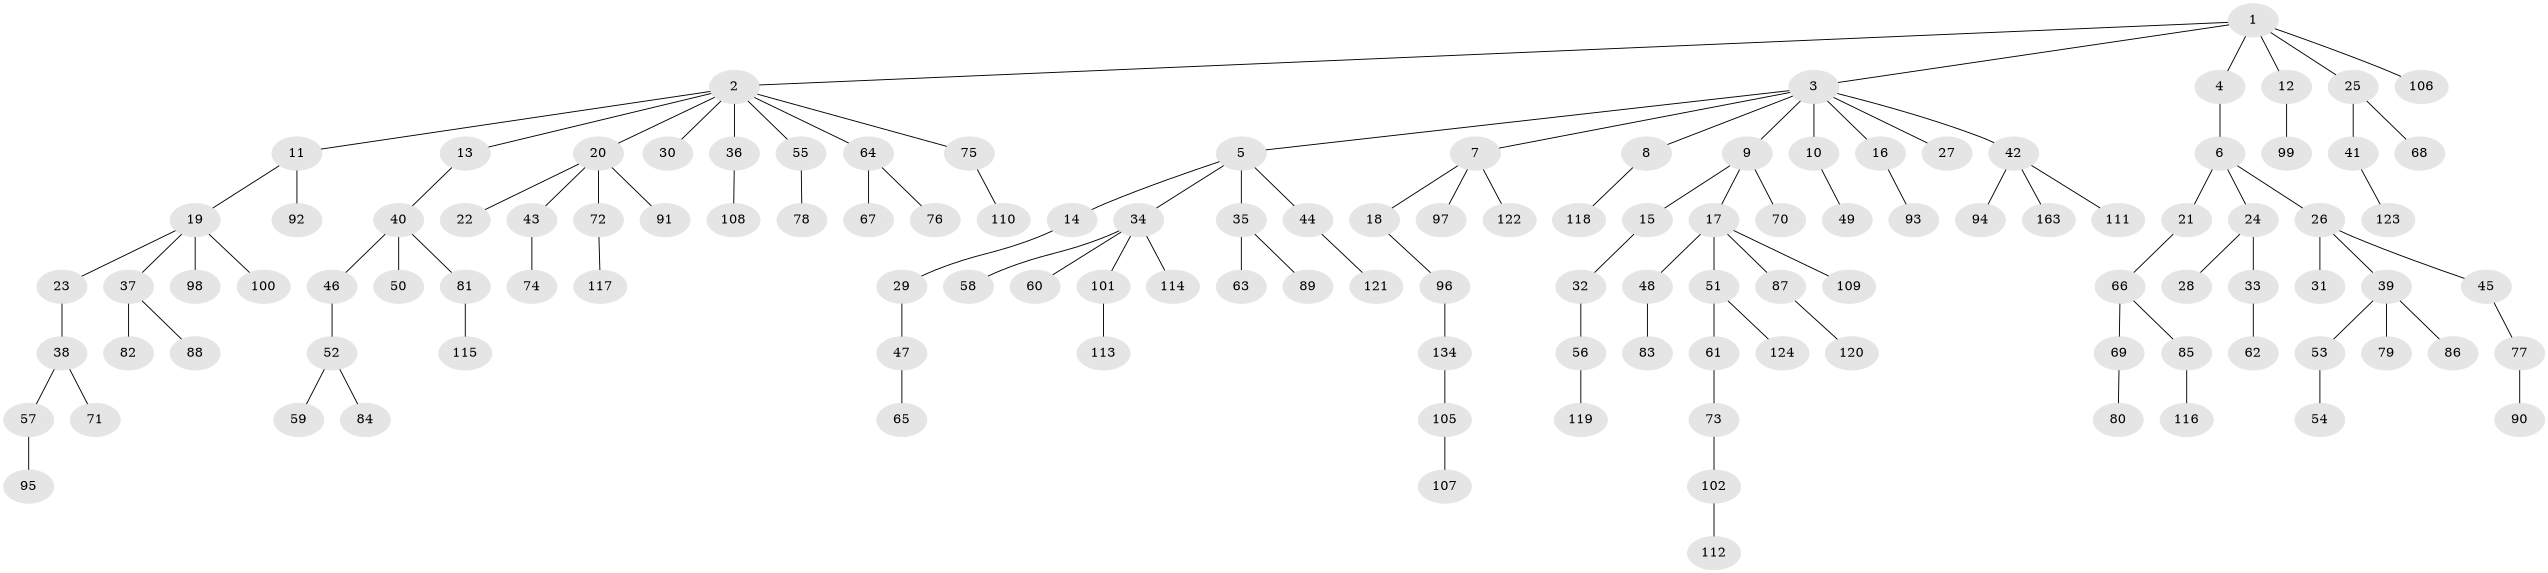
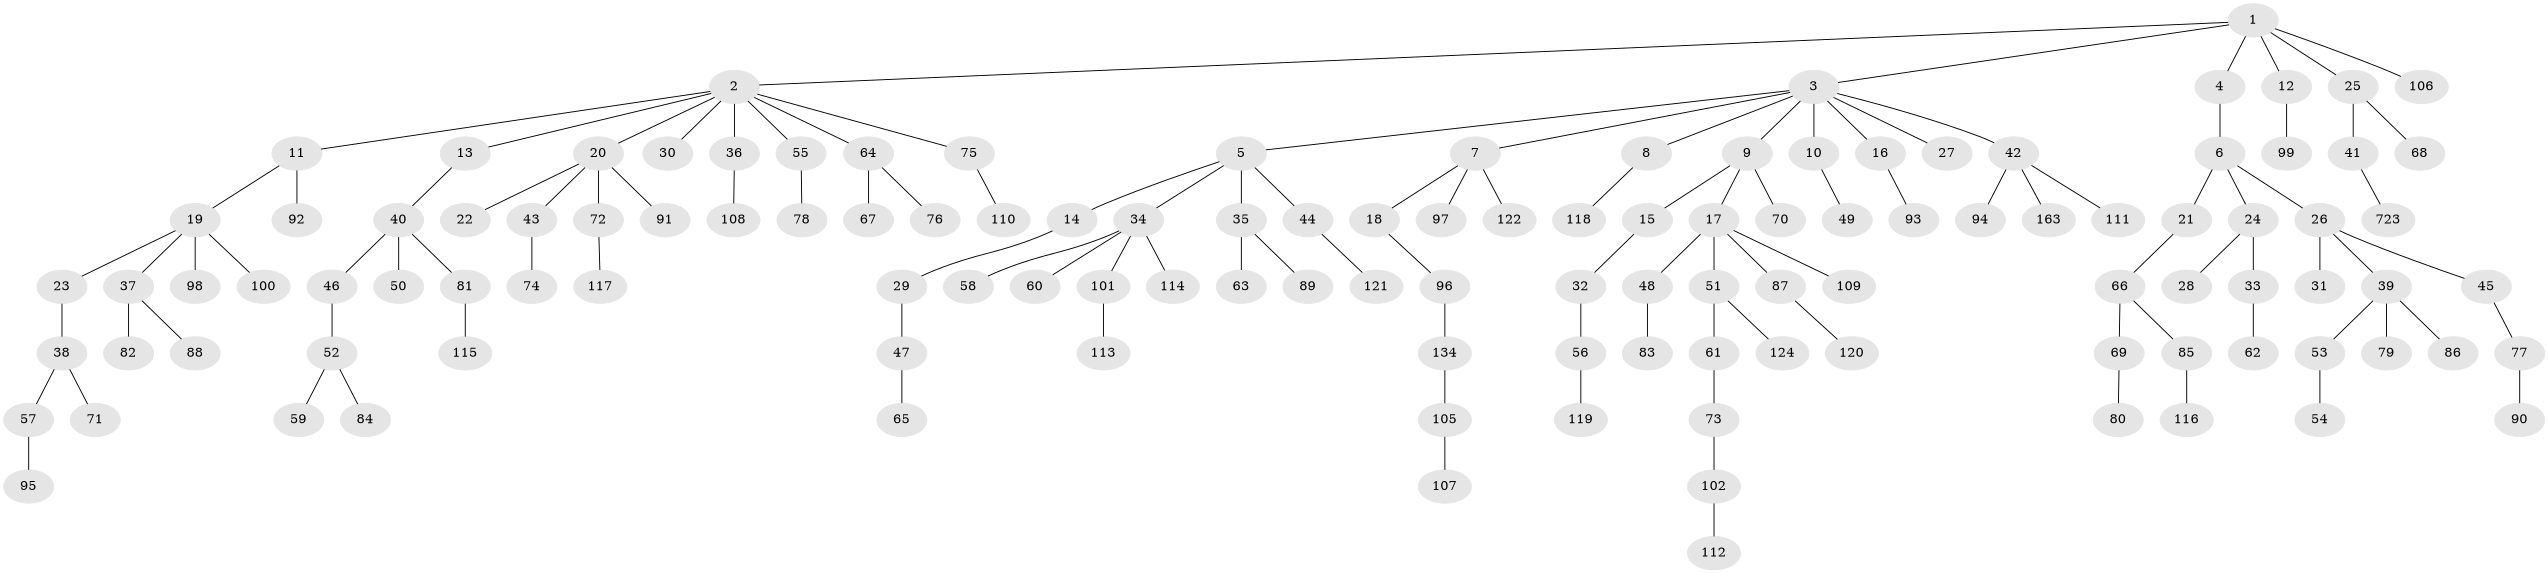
node "123": label "123" -> "723"
